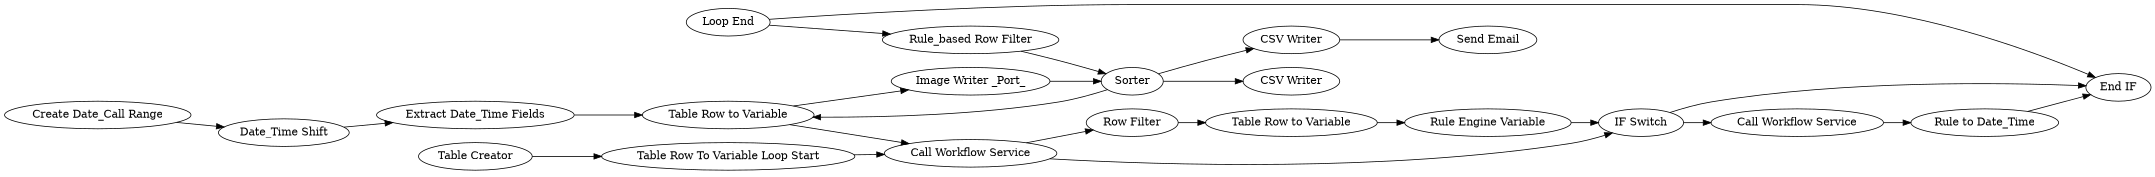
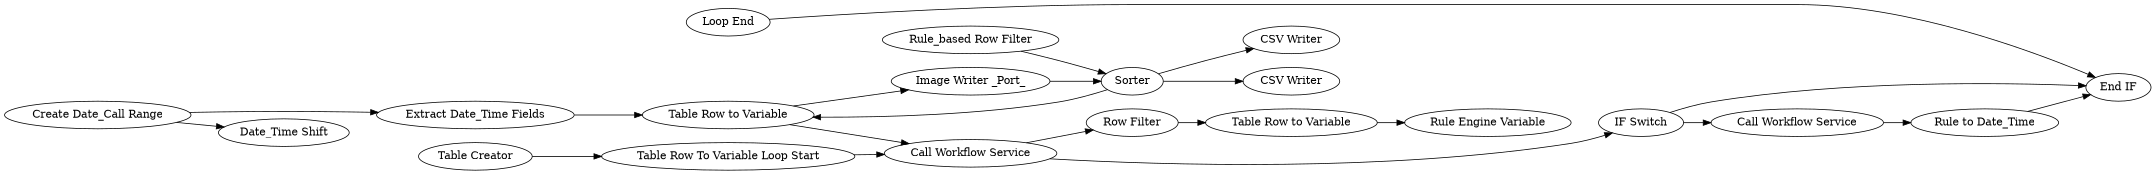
edge "Loop End" -> "Rule_based Row Filter": removed
node "Send Email": removed
edge "Rule Engine Variable" -> "IF Switch": removed
edge "Date_Time Shift" -> "Extract Date_Time Fields": now "Create Date_Call Range" -> "Extract Date_Time Fields"
